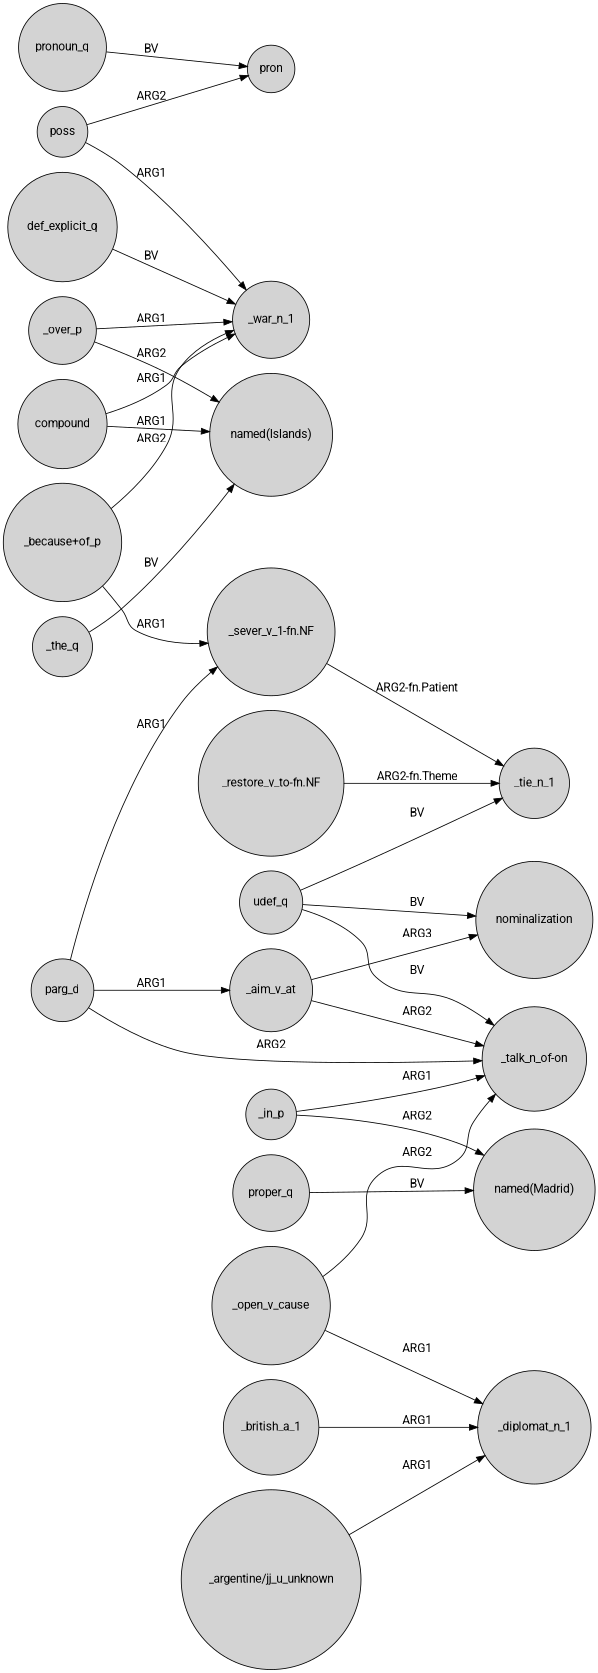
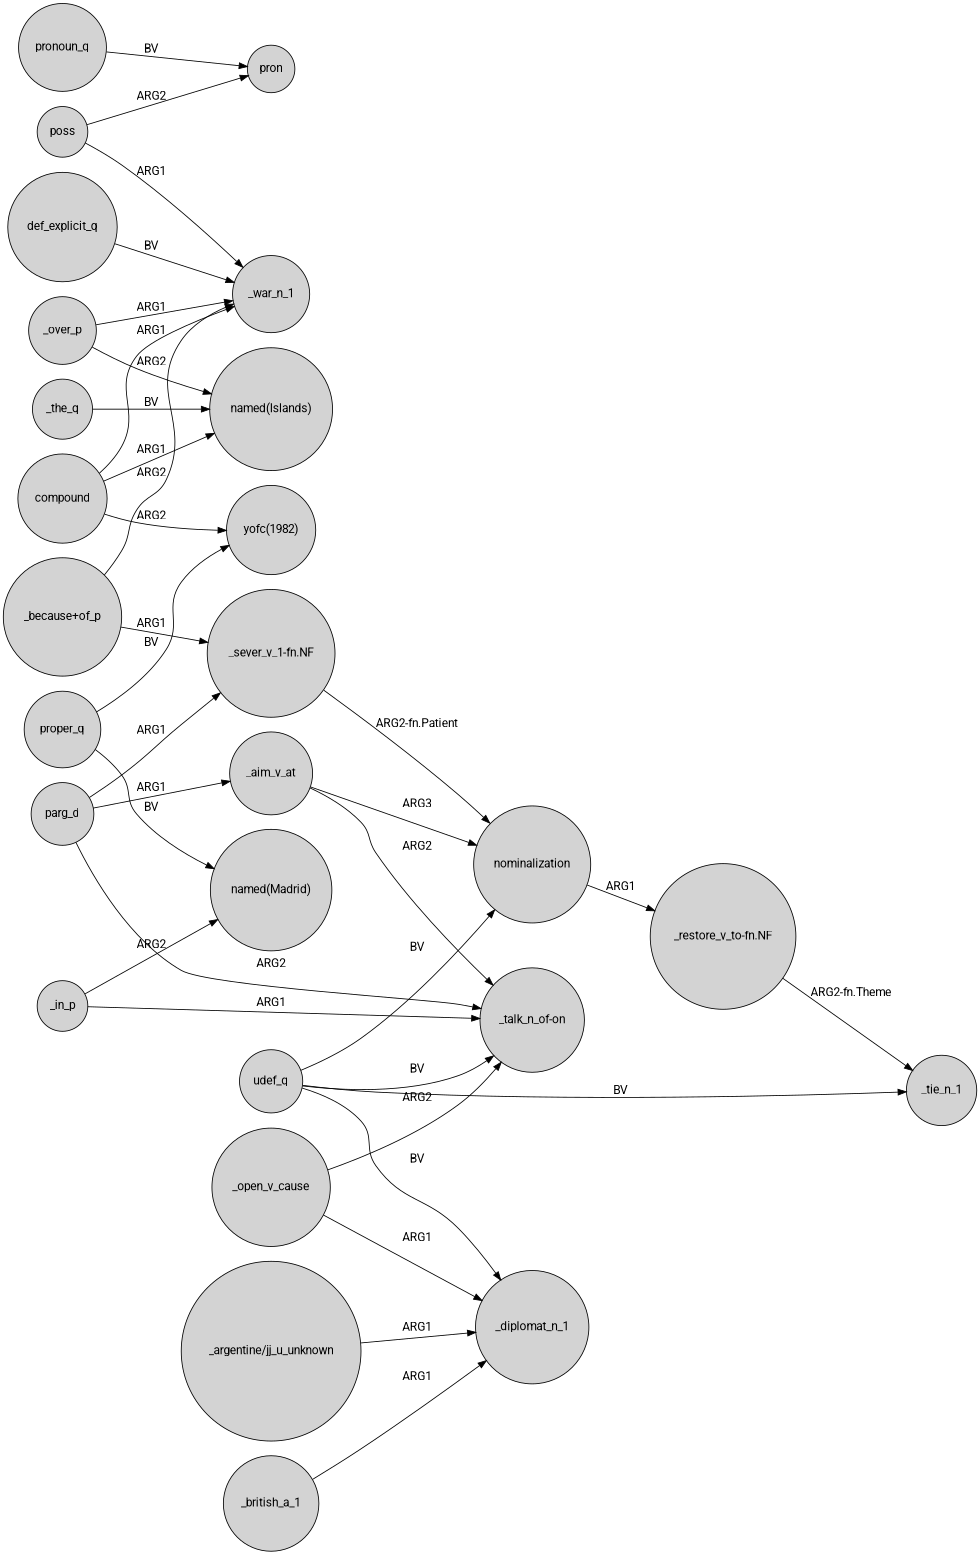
node "yofc(1982)": added
edge "_sever_v_1-fn.NF" -> "_tie_n_1": now "_sever_v_1-fn.NF" -> "nominalization"
edge "nominalization" -> "_restore_v_to-fn.NF": added, label "ARG1"
edge "udef_q" -> "_diplomat_n_1": added, label "BV"
